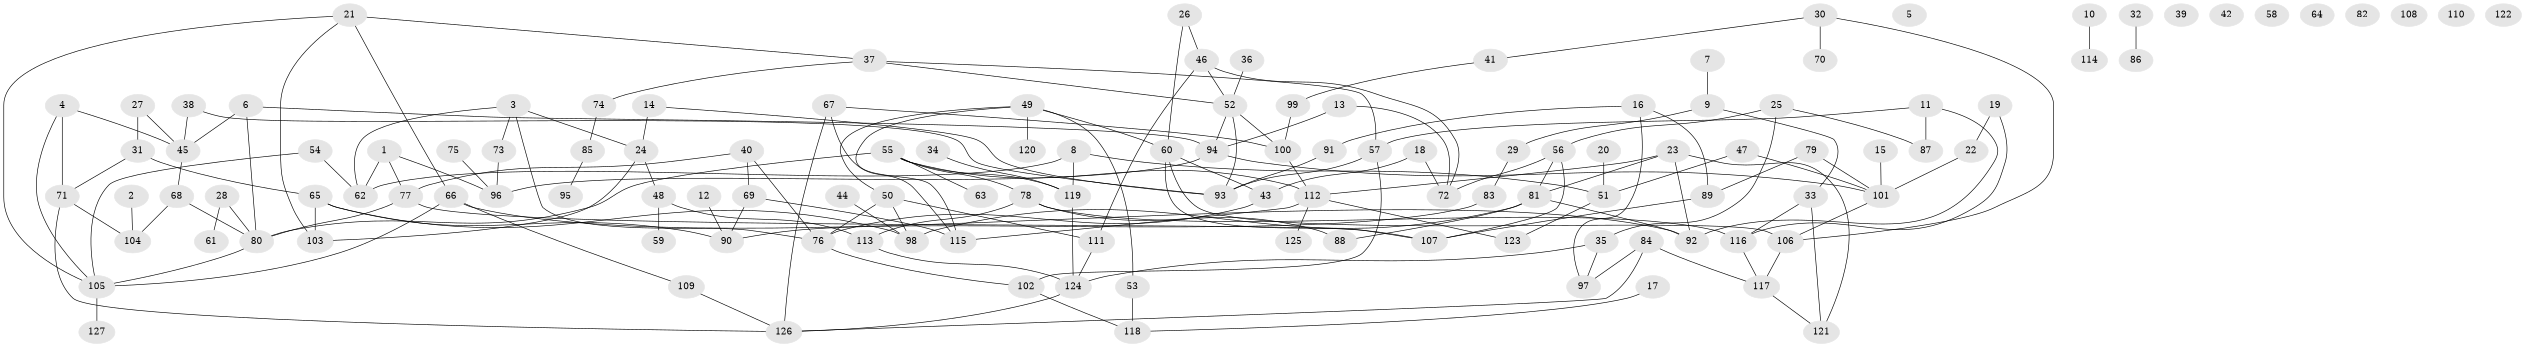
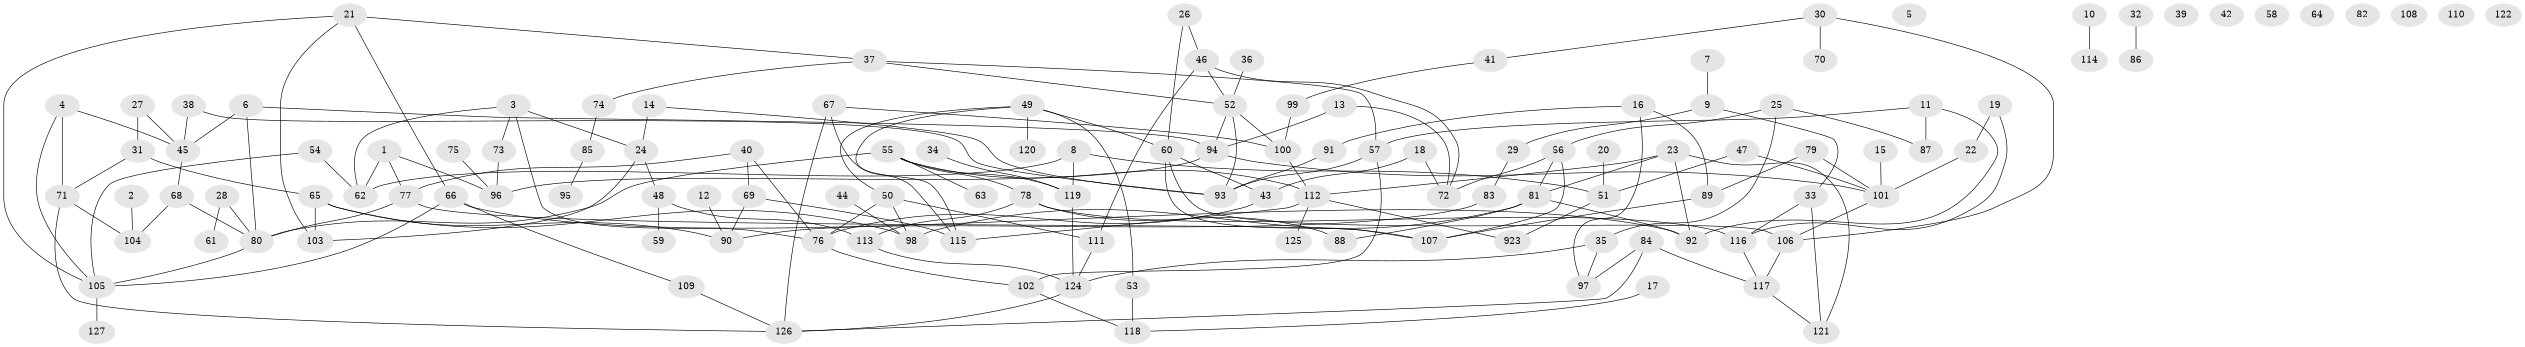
node "123": label "123" -> "923"
